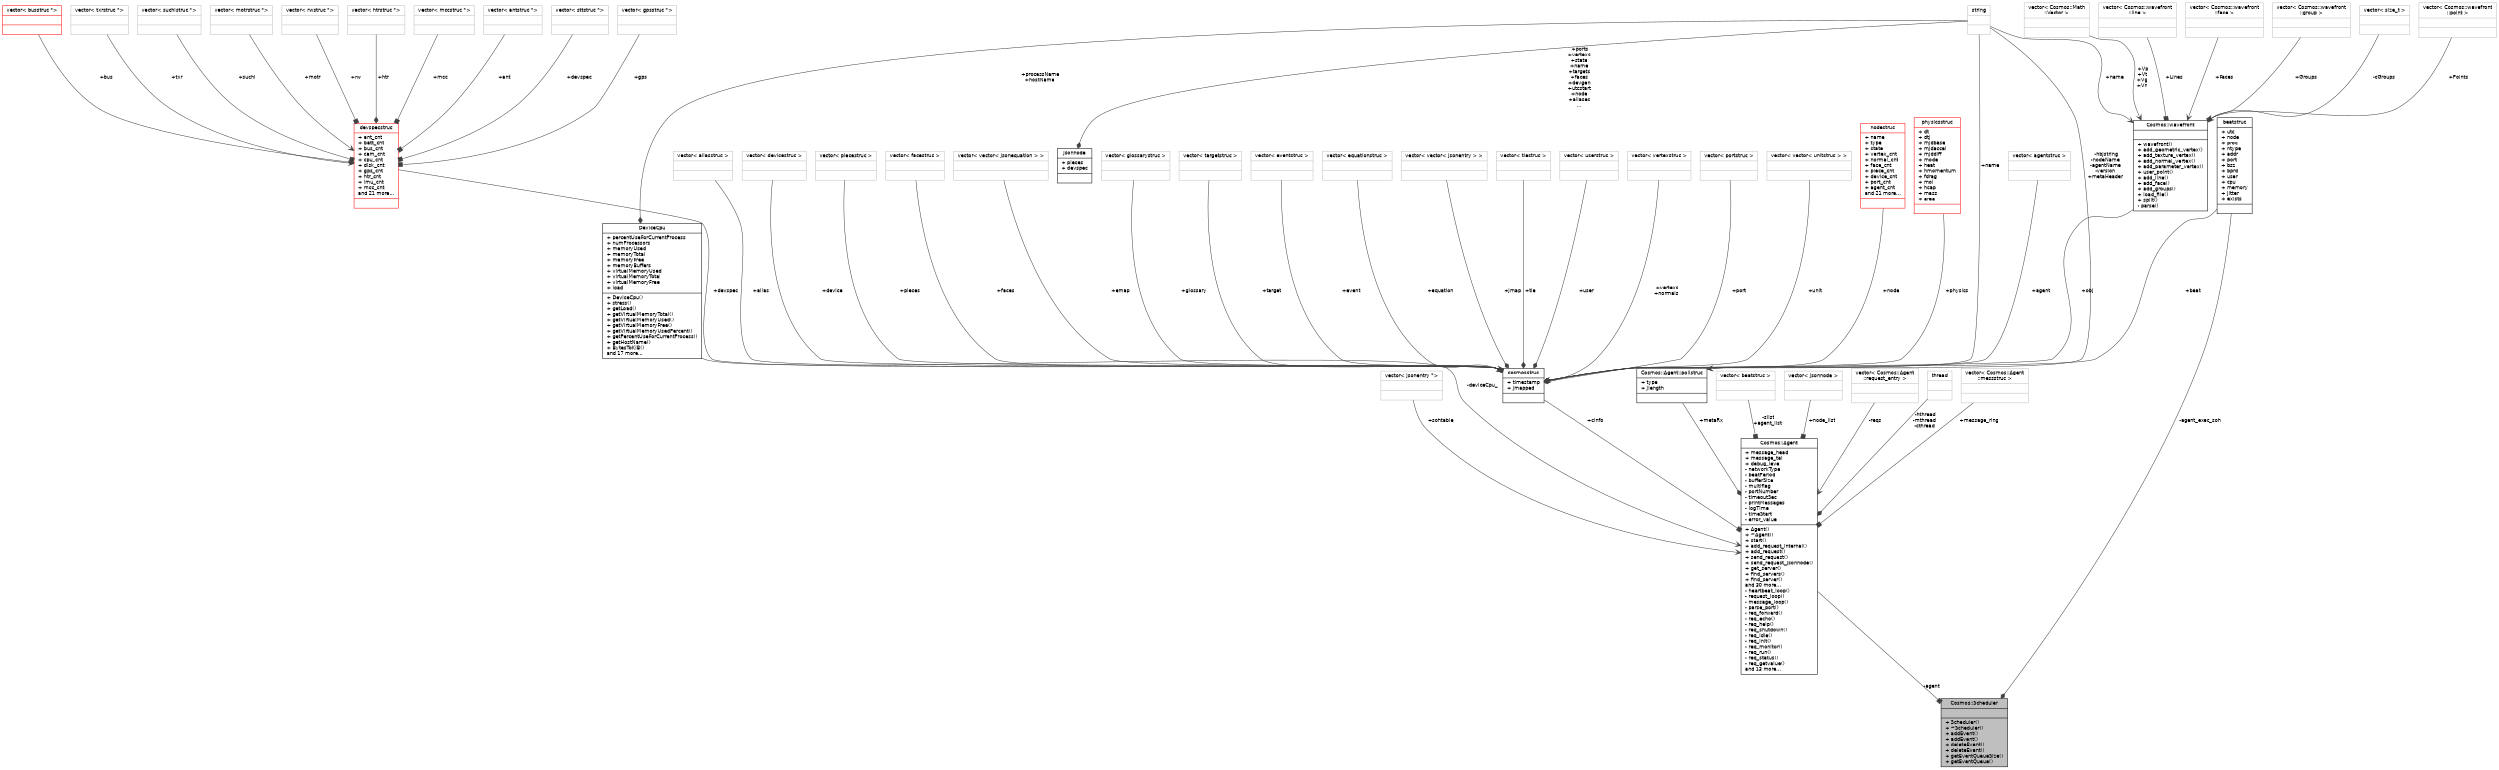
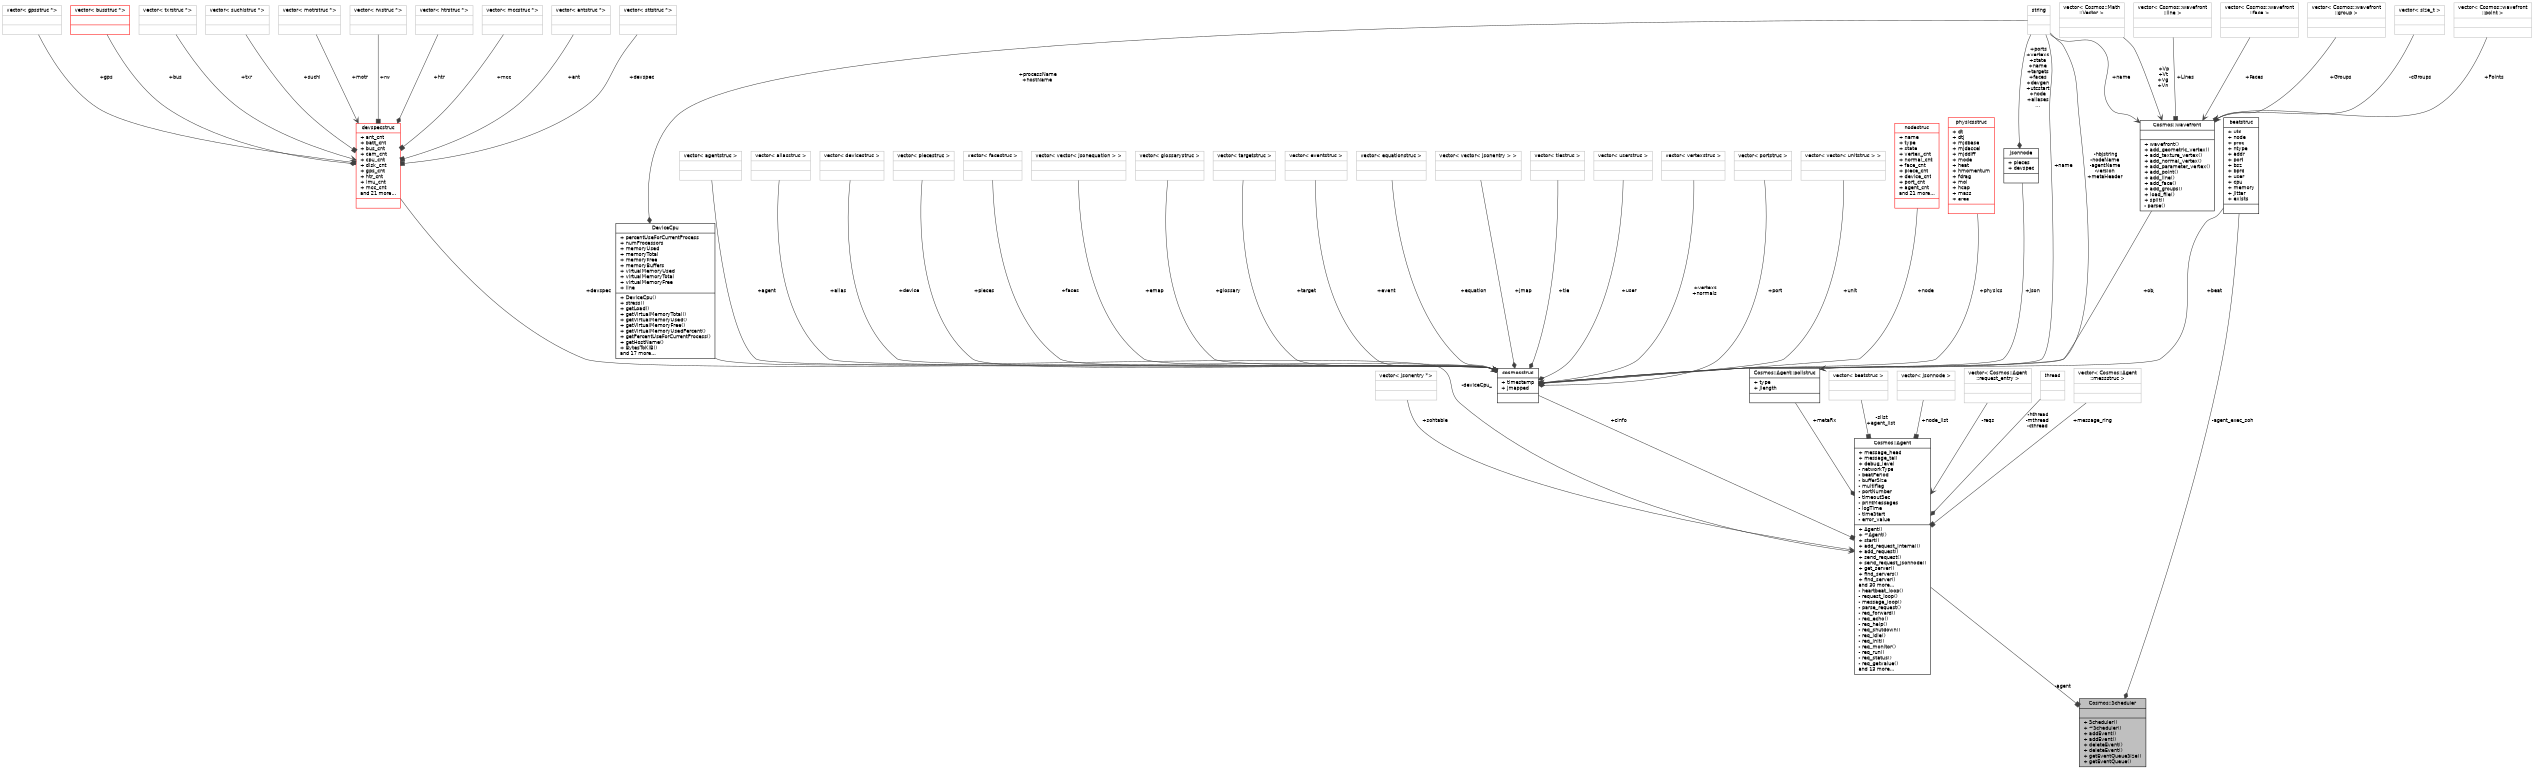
node "Cosmos::wavefront": text "+ user_point()" -> "+ add_point()"
node "DeviceCpu": text "+ load" -> "+ line"
edge "jsonnode" -> "cosmosstruc": added, label "+json"
node "Cosmos::Agent": text "- parse_port()" -> "- parse_request()"
